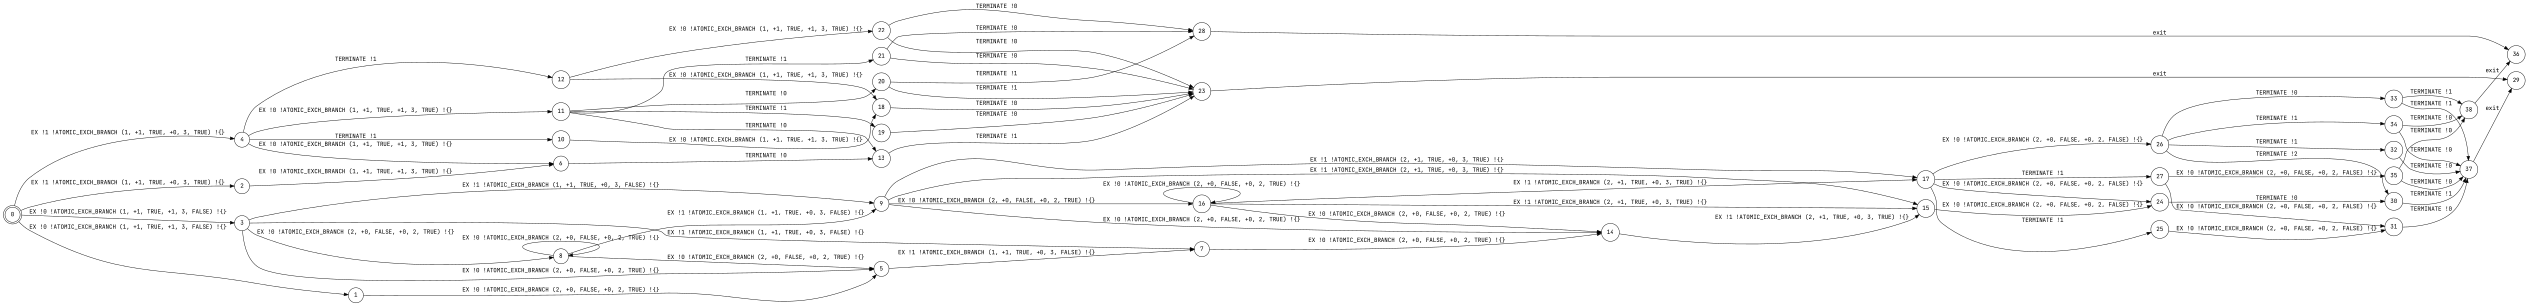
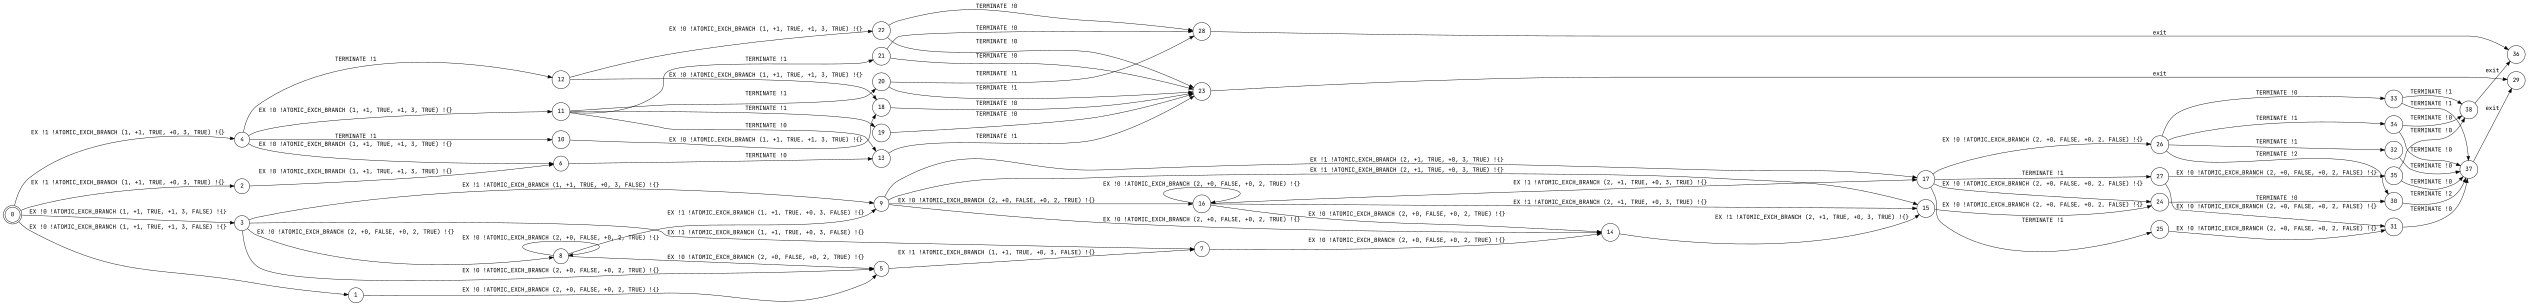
edge "11" -> "20": label "TERMINATE !0" -> "TERMINATE !1"
edge "30" -> "37": label "TERMINATE !1" -> "TERMINATE !2"
